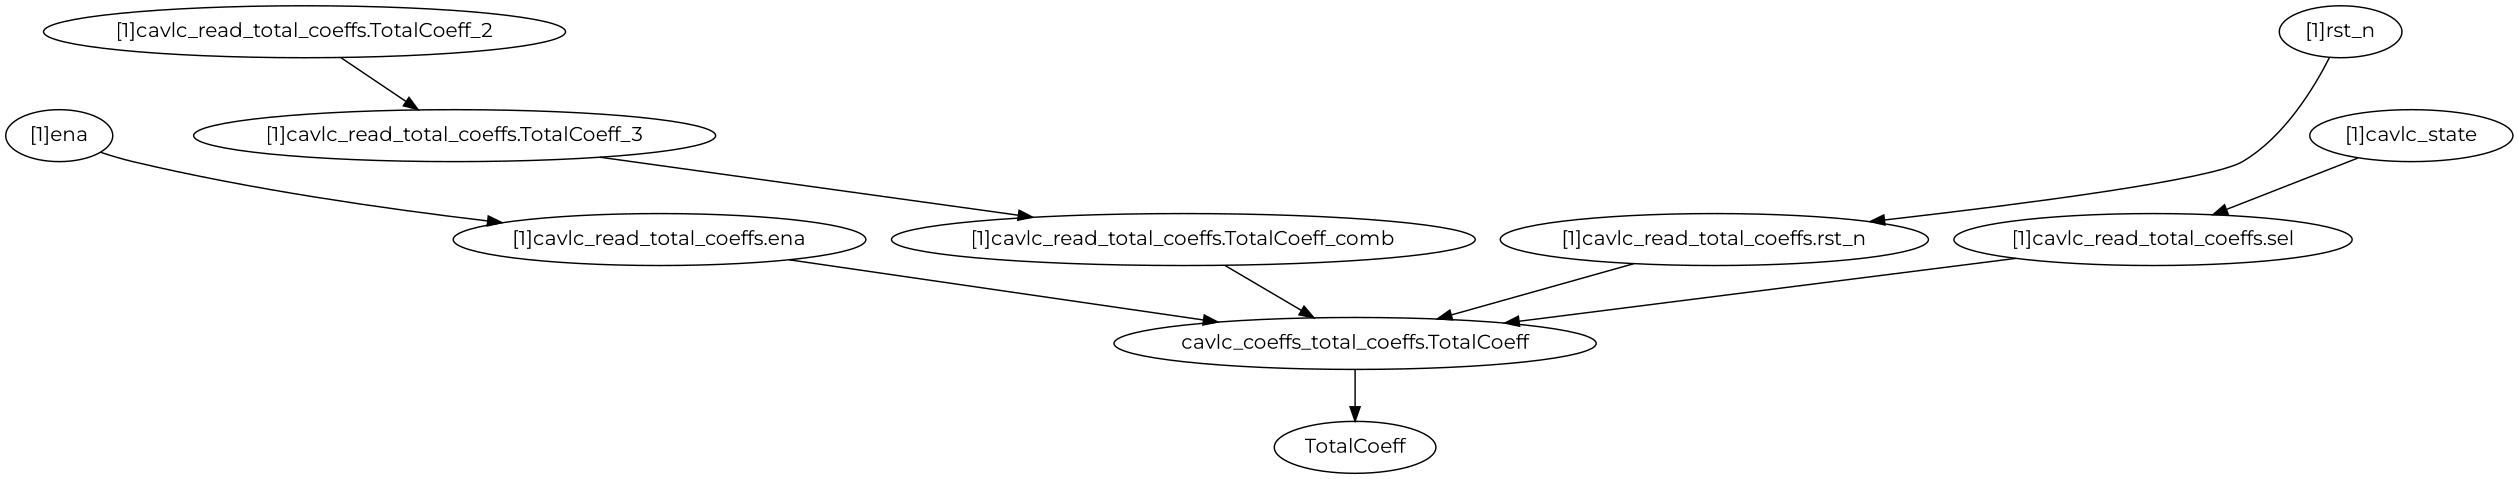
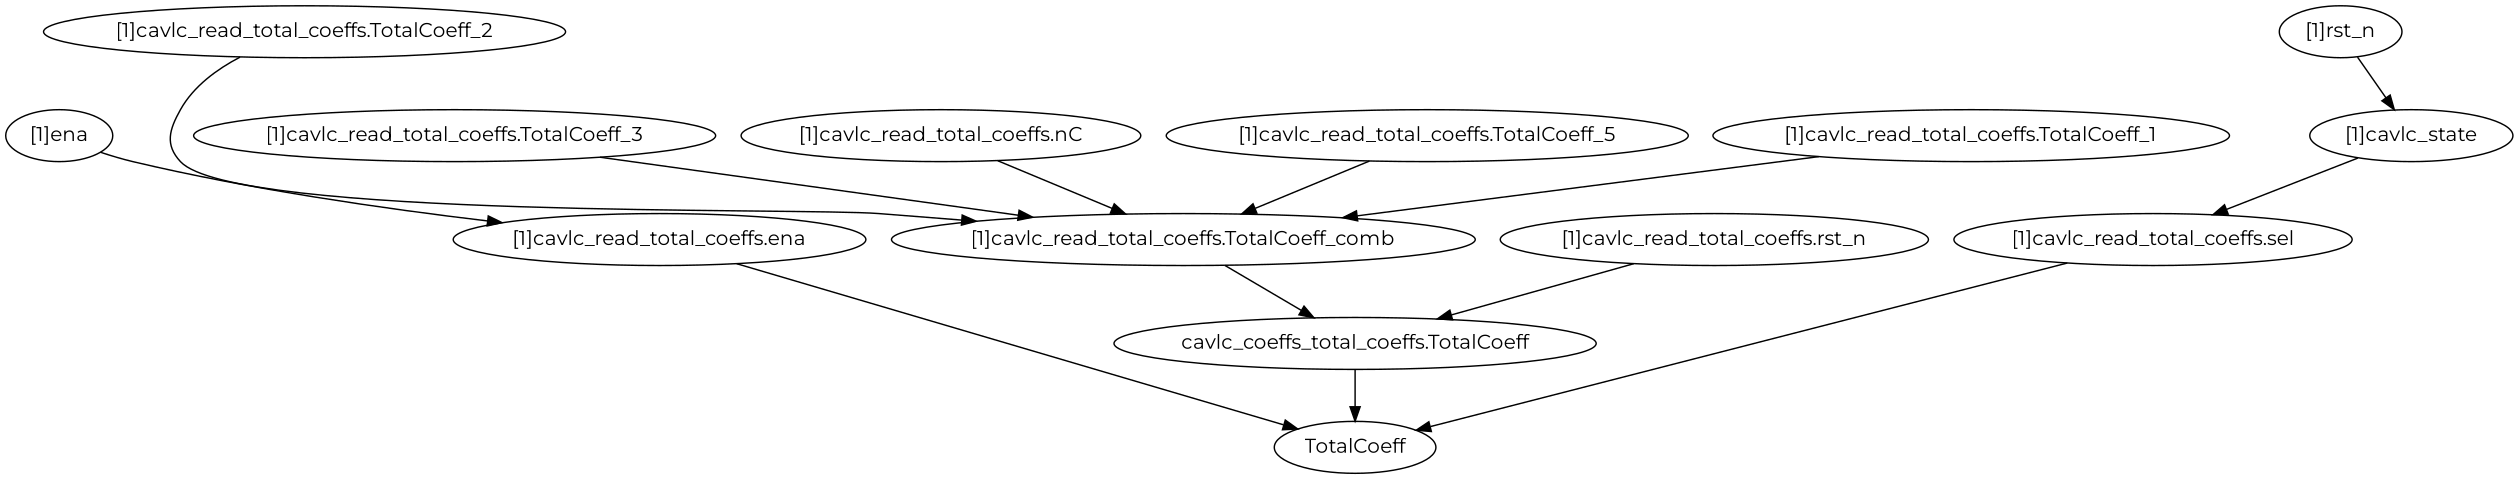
edge "[1]cavlc_read_total_coeffs.TotalCoeff_2" -> "[1]cavlc_read_total_coeffs.TotalCoeff_3": now "[1]cavlc_read_total_coeffs.TotalCoeff_2" -> "[1]cavlc_read_total_coeffs.TotalCoeff_comb"
node "[1]cavlc_read_total_coeffs.nC": added
node "[1]cavlc_read_total_coeffs.TotalCoeff_5": added
node "[1]cavlc_read_total_coeffs.TotalCoeff_1": added
edge "[1]rst_n" -> "[1]cavlc_read_total_coeffs.rst_n": now "[1]rst_n" -> "[1]cavlc_state"
edge "[1]cavlc_read_total_coeffs.ena" -> "cavlc_coeffs_total_coeffs.TotalCoeff": now "[1]cavlc_read_total_coeffs.ena" -> "TotalCoeff"
edge "[1]cavlc_read_total_coeffs.sel" -> "cavlc_coeffs_total_coeffs.TotalCoeff": now "[1]cavlc_read_total_coeffs.sel" -> "TotalCoeff"
